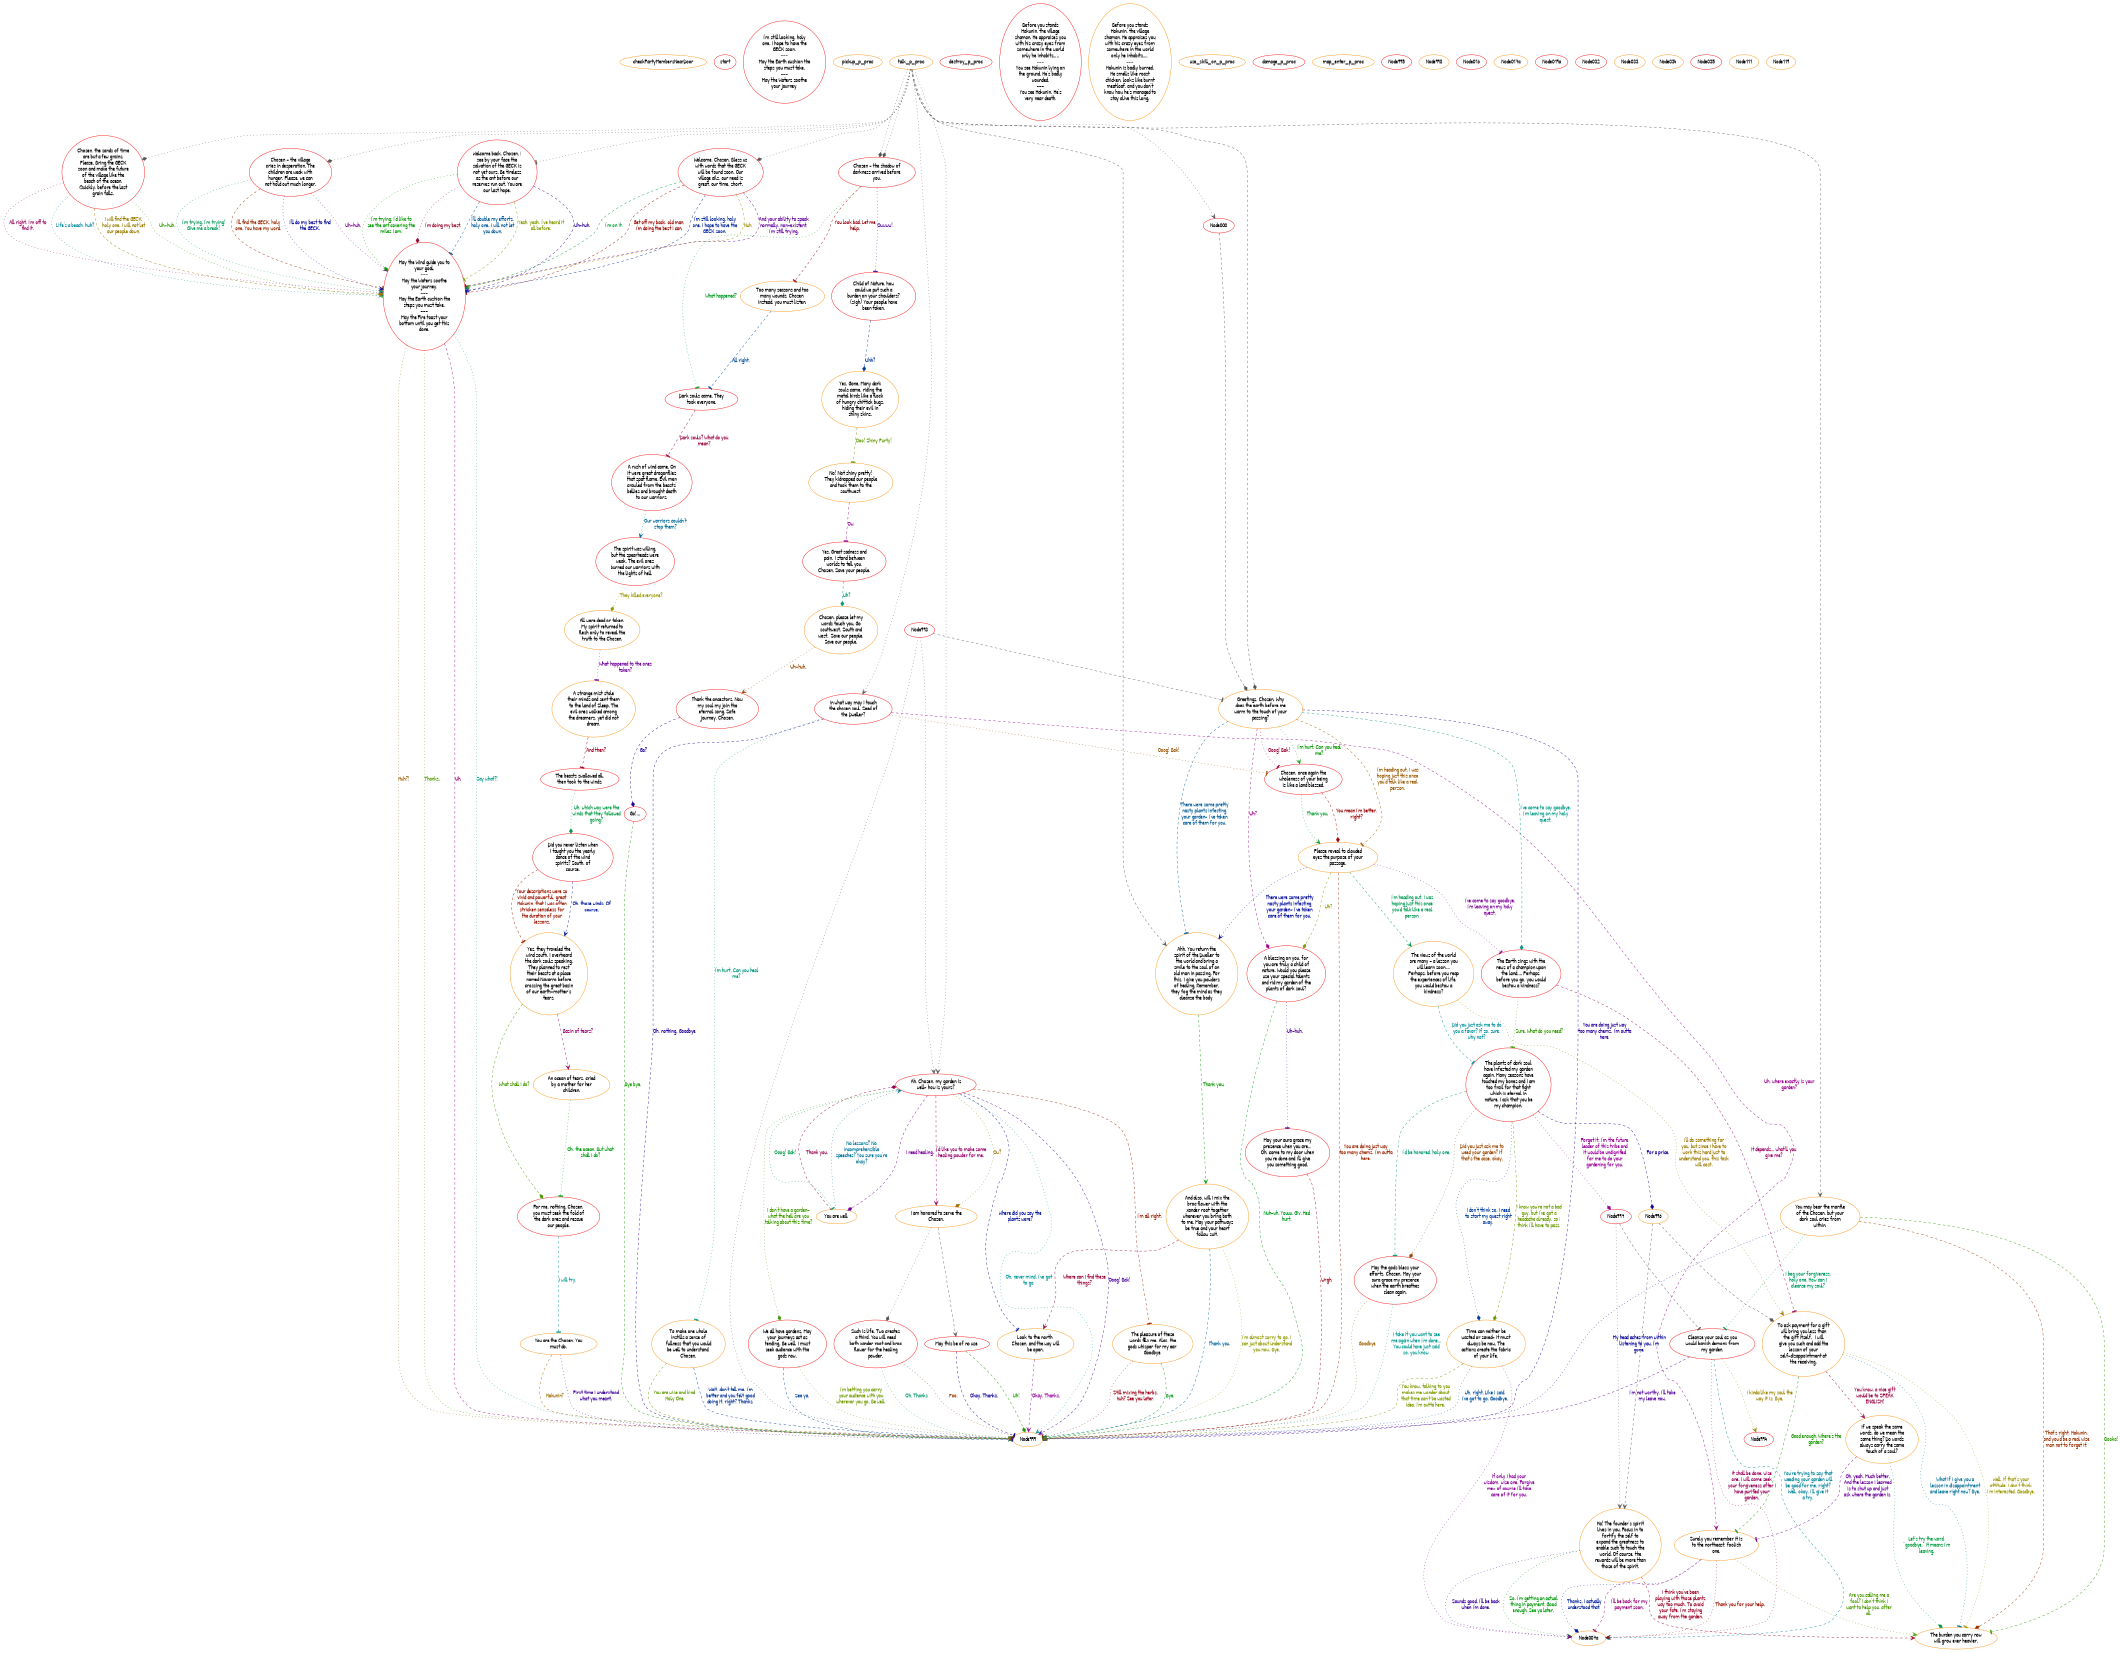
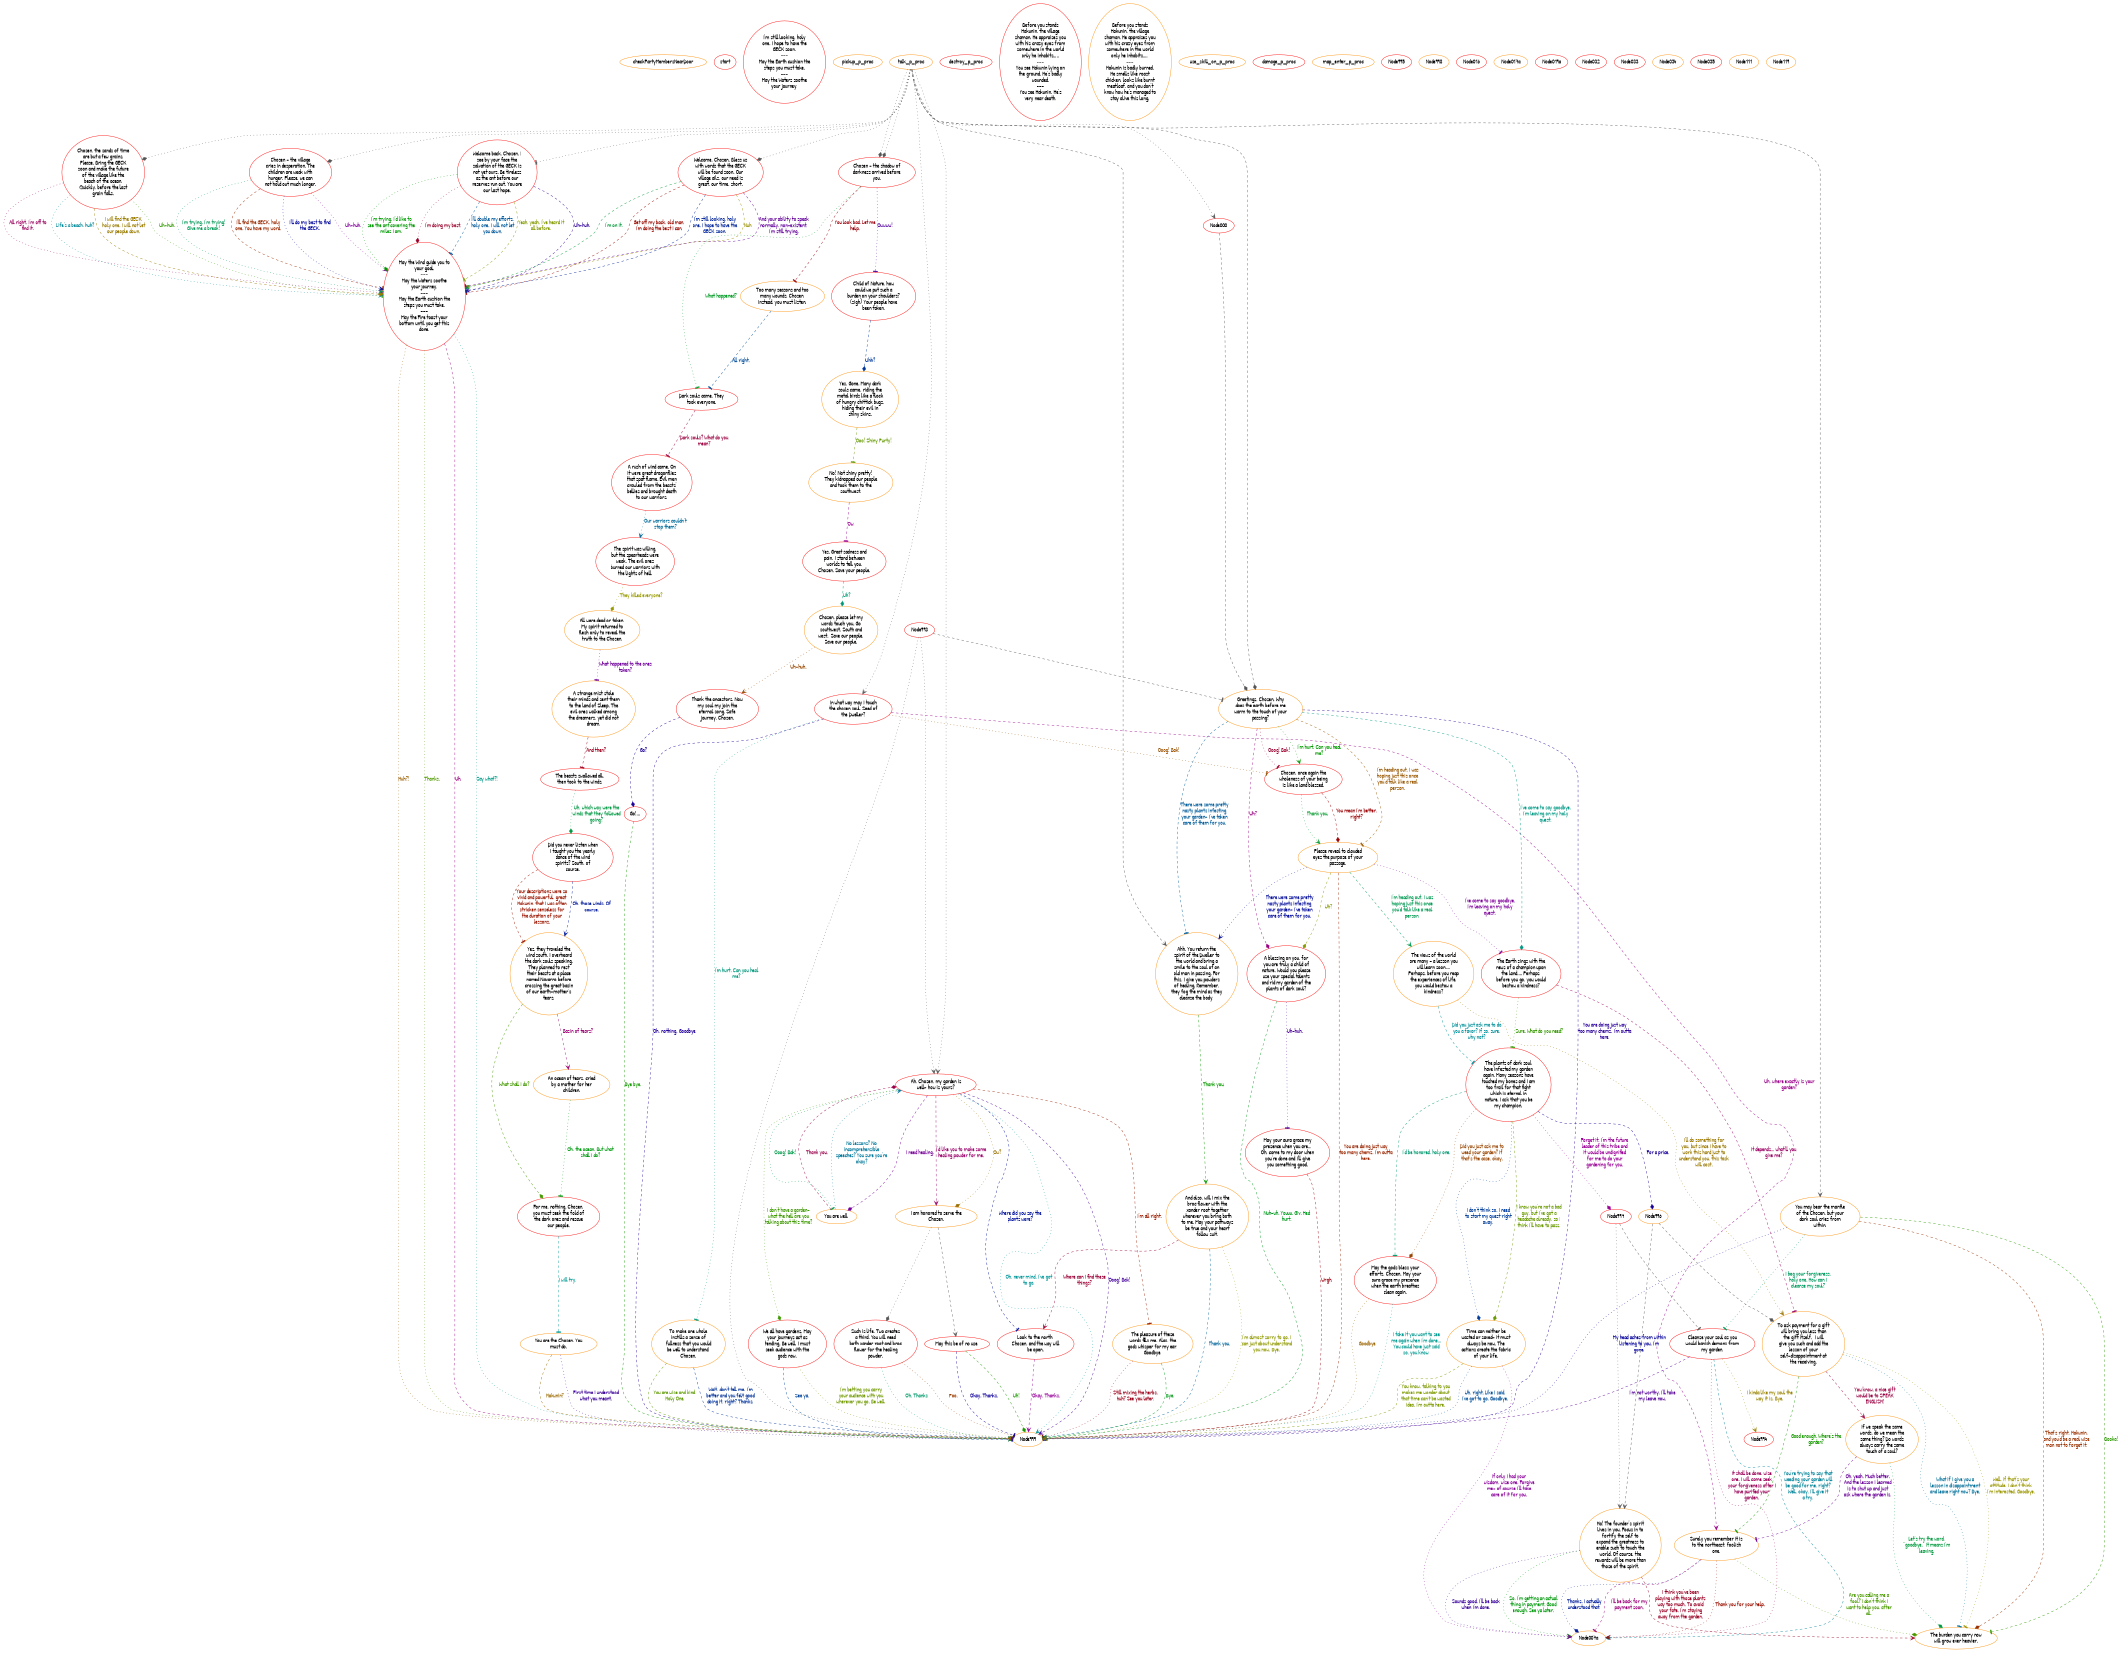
node "Node033": color darkorange -> red
node "Look to the north, Chosen, and the way will be open.": color darkorange -> red
edge "Surely you remember it is to the northeast, foolish one." -> "The burden you carry now will grow ever heavier.": arrowhead vee -> diamond
